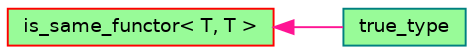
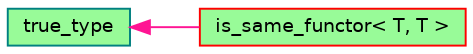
edge "true_type" -> "is_same_functor< T, T >": reversed
